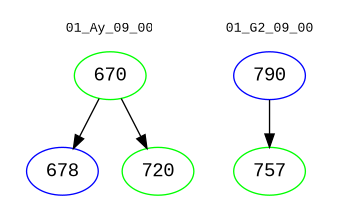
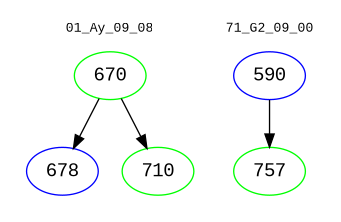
cluster "01_Ay_09_00": label "01_Ay_09_00" -> "01_Ay_09_08"
cluster "01_G2_09_00": label "01_G2_09_00" -> "71_G2_09_00"
node "790": label "790" -> "590"
node "720": label "720" -> "710"
